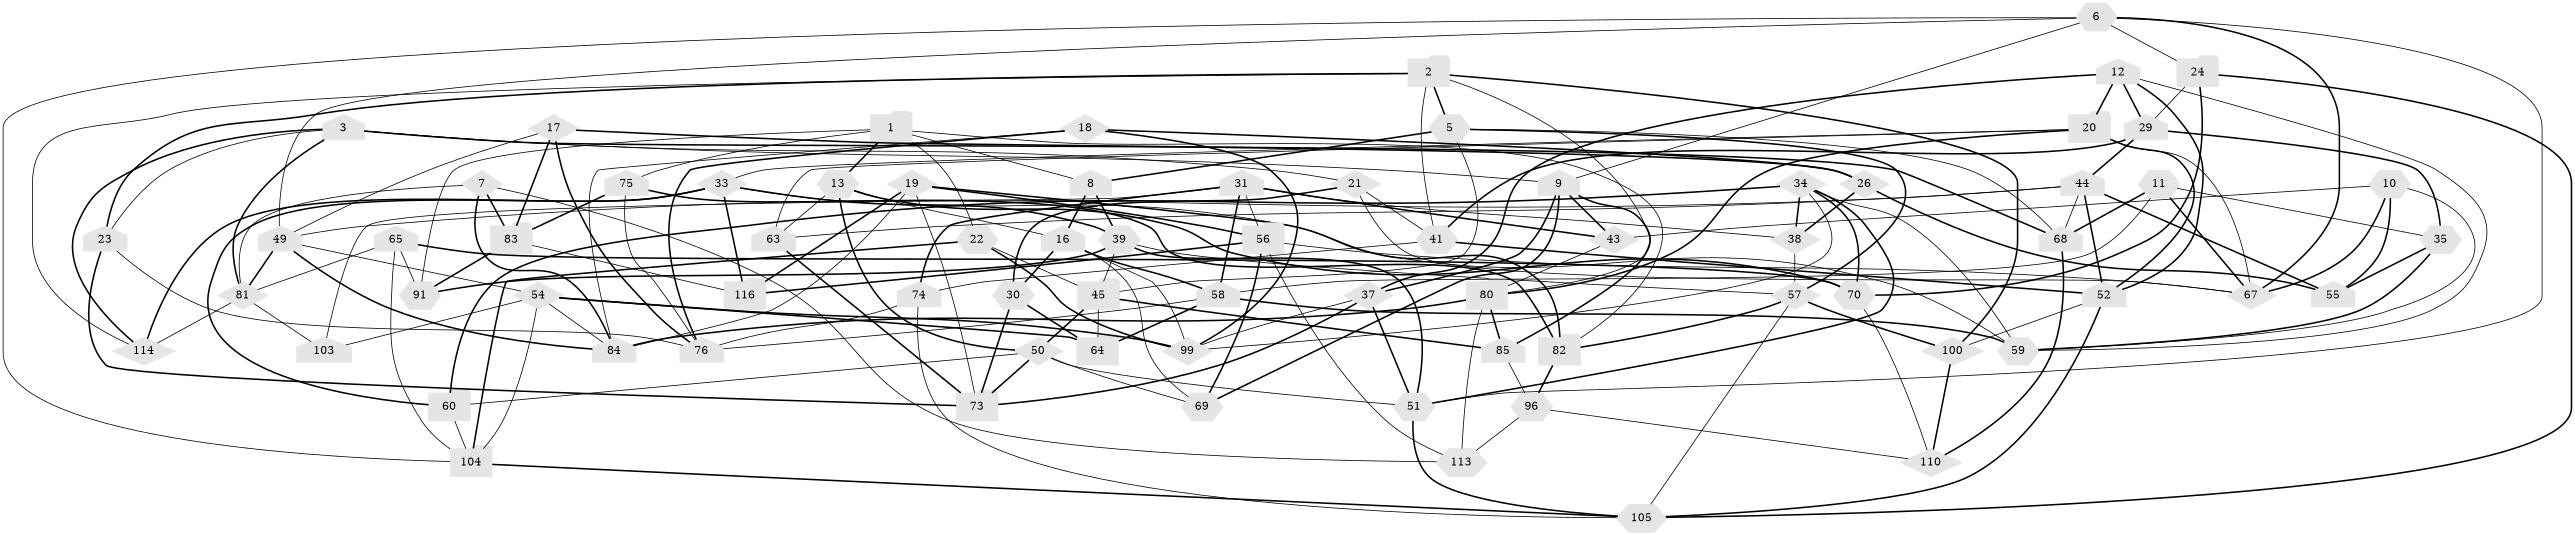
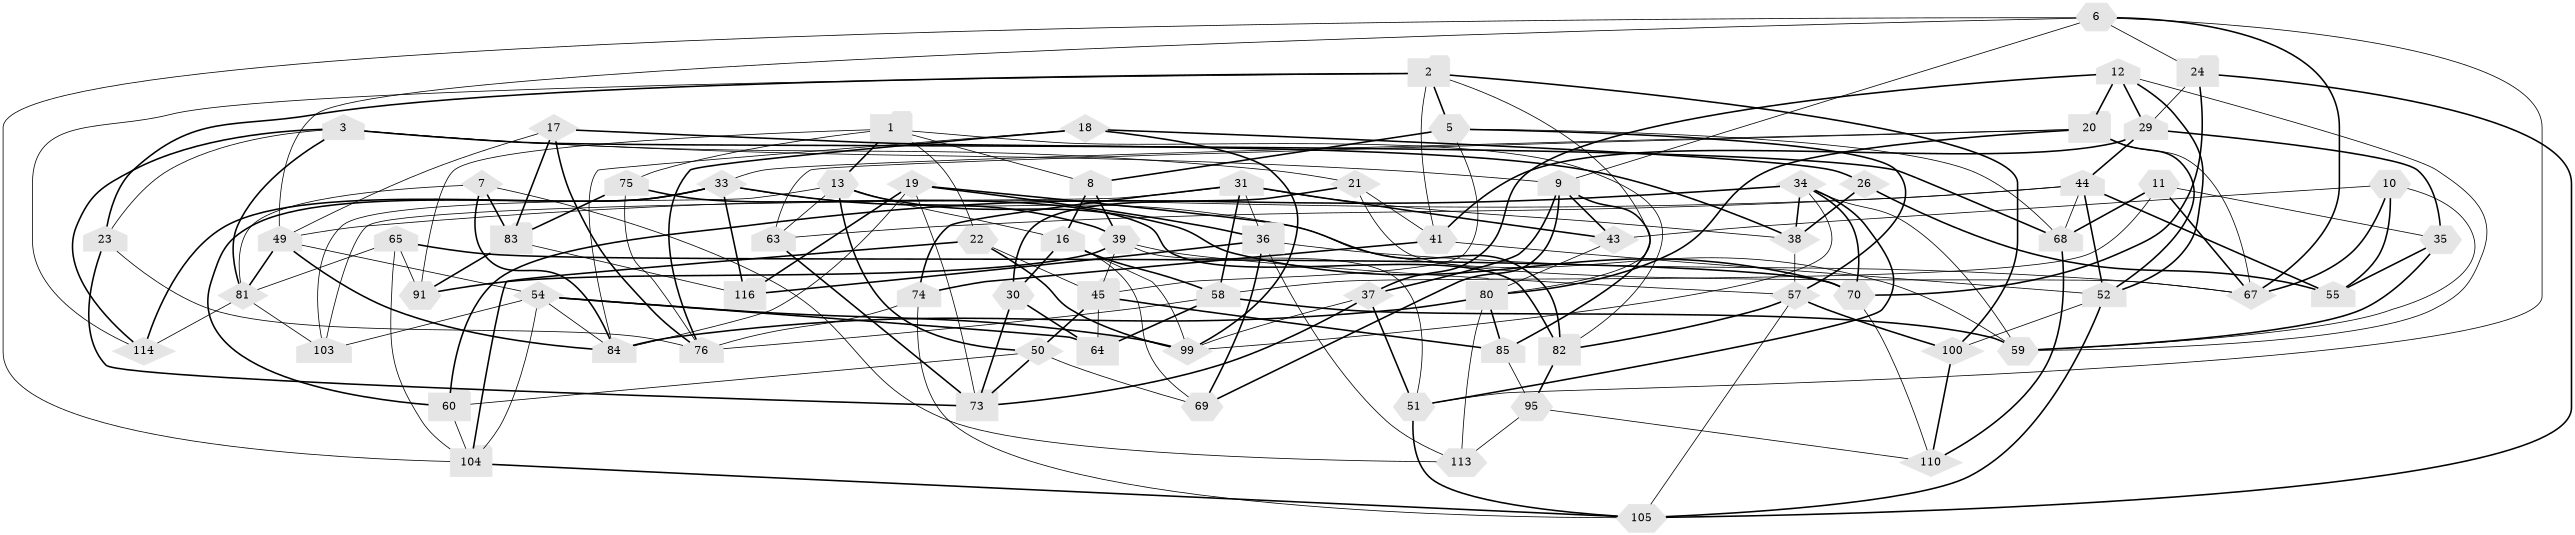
edge "17" -- "26": now "17" -- "38"
edge "13" -- "103": added
node "56": label "56" -> "36"
edge "41" -- "74": style solid -> bold
edge "41" -- "52": style bold -> solid
edge "39" -- "51": style bold -> solid
edge "50" -- "51": removed
node "96": label "96" -> "95"
